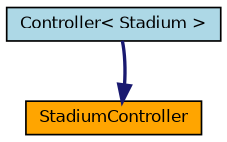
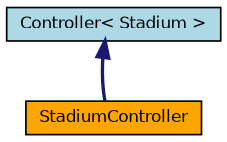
edge "Controller< Stadium >" -> "StadiumController": reversed
